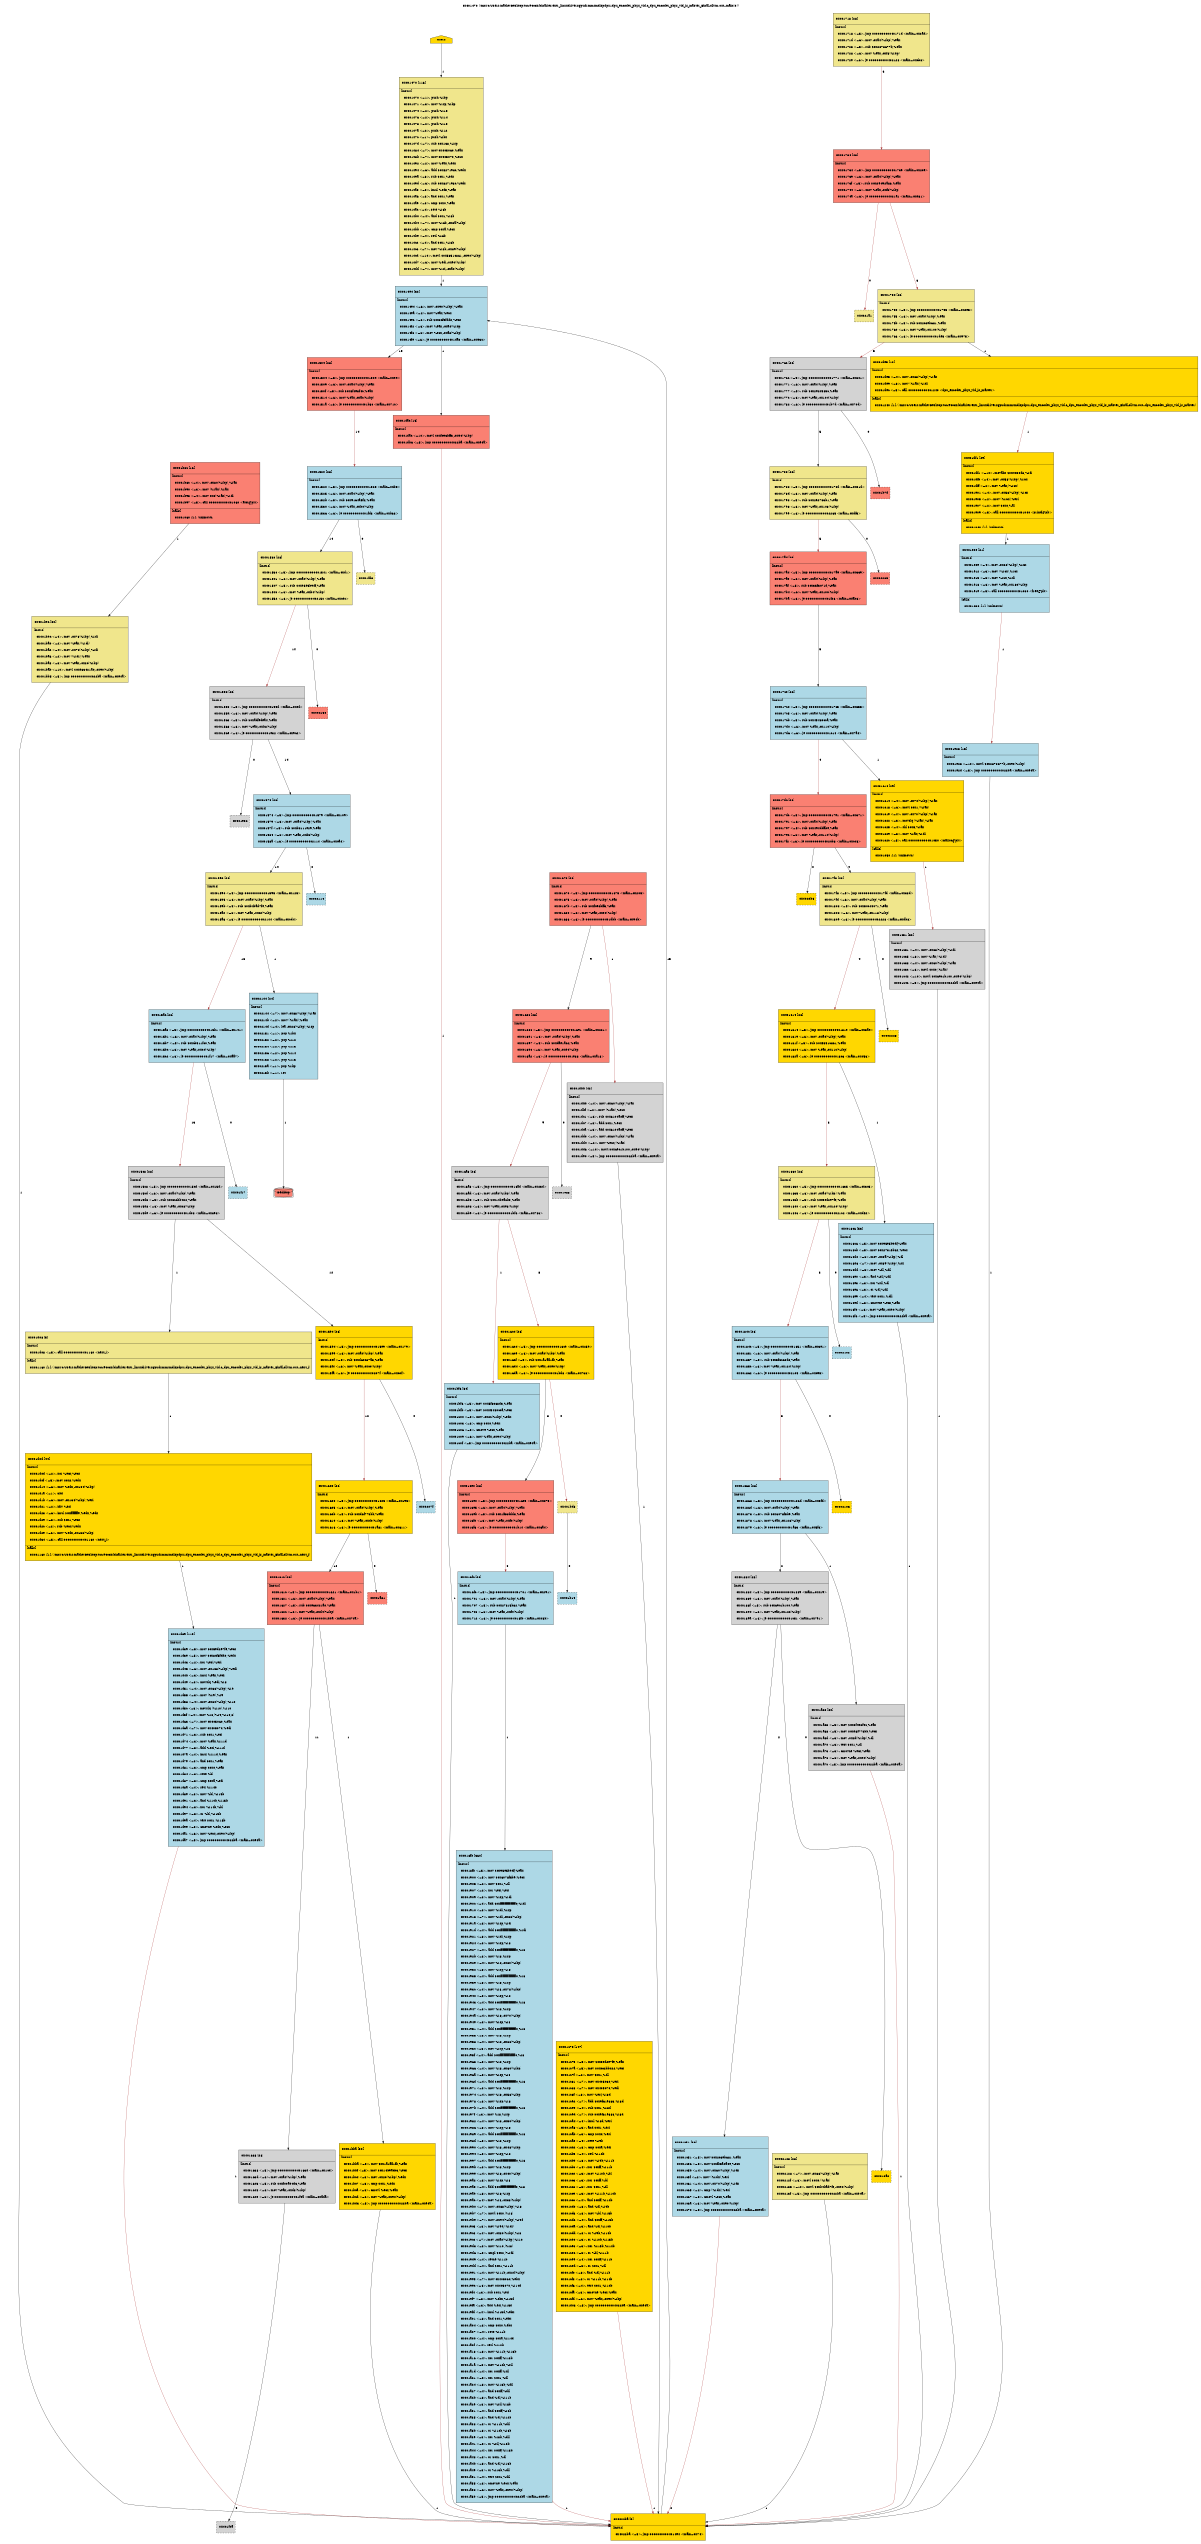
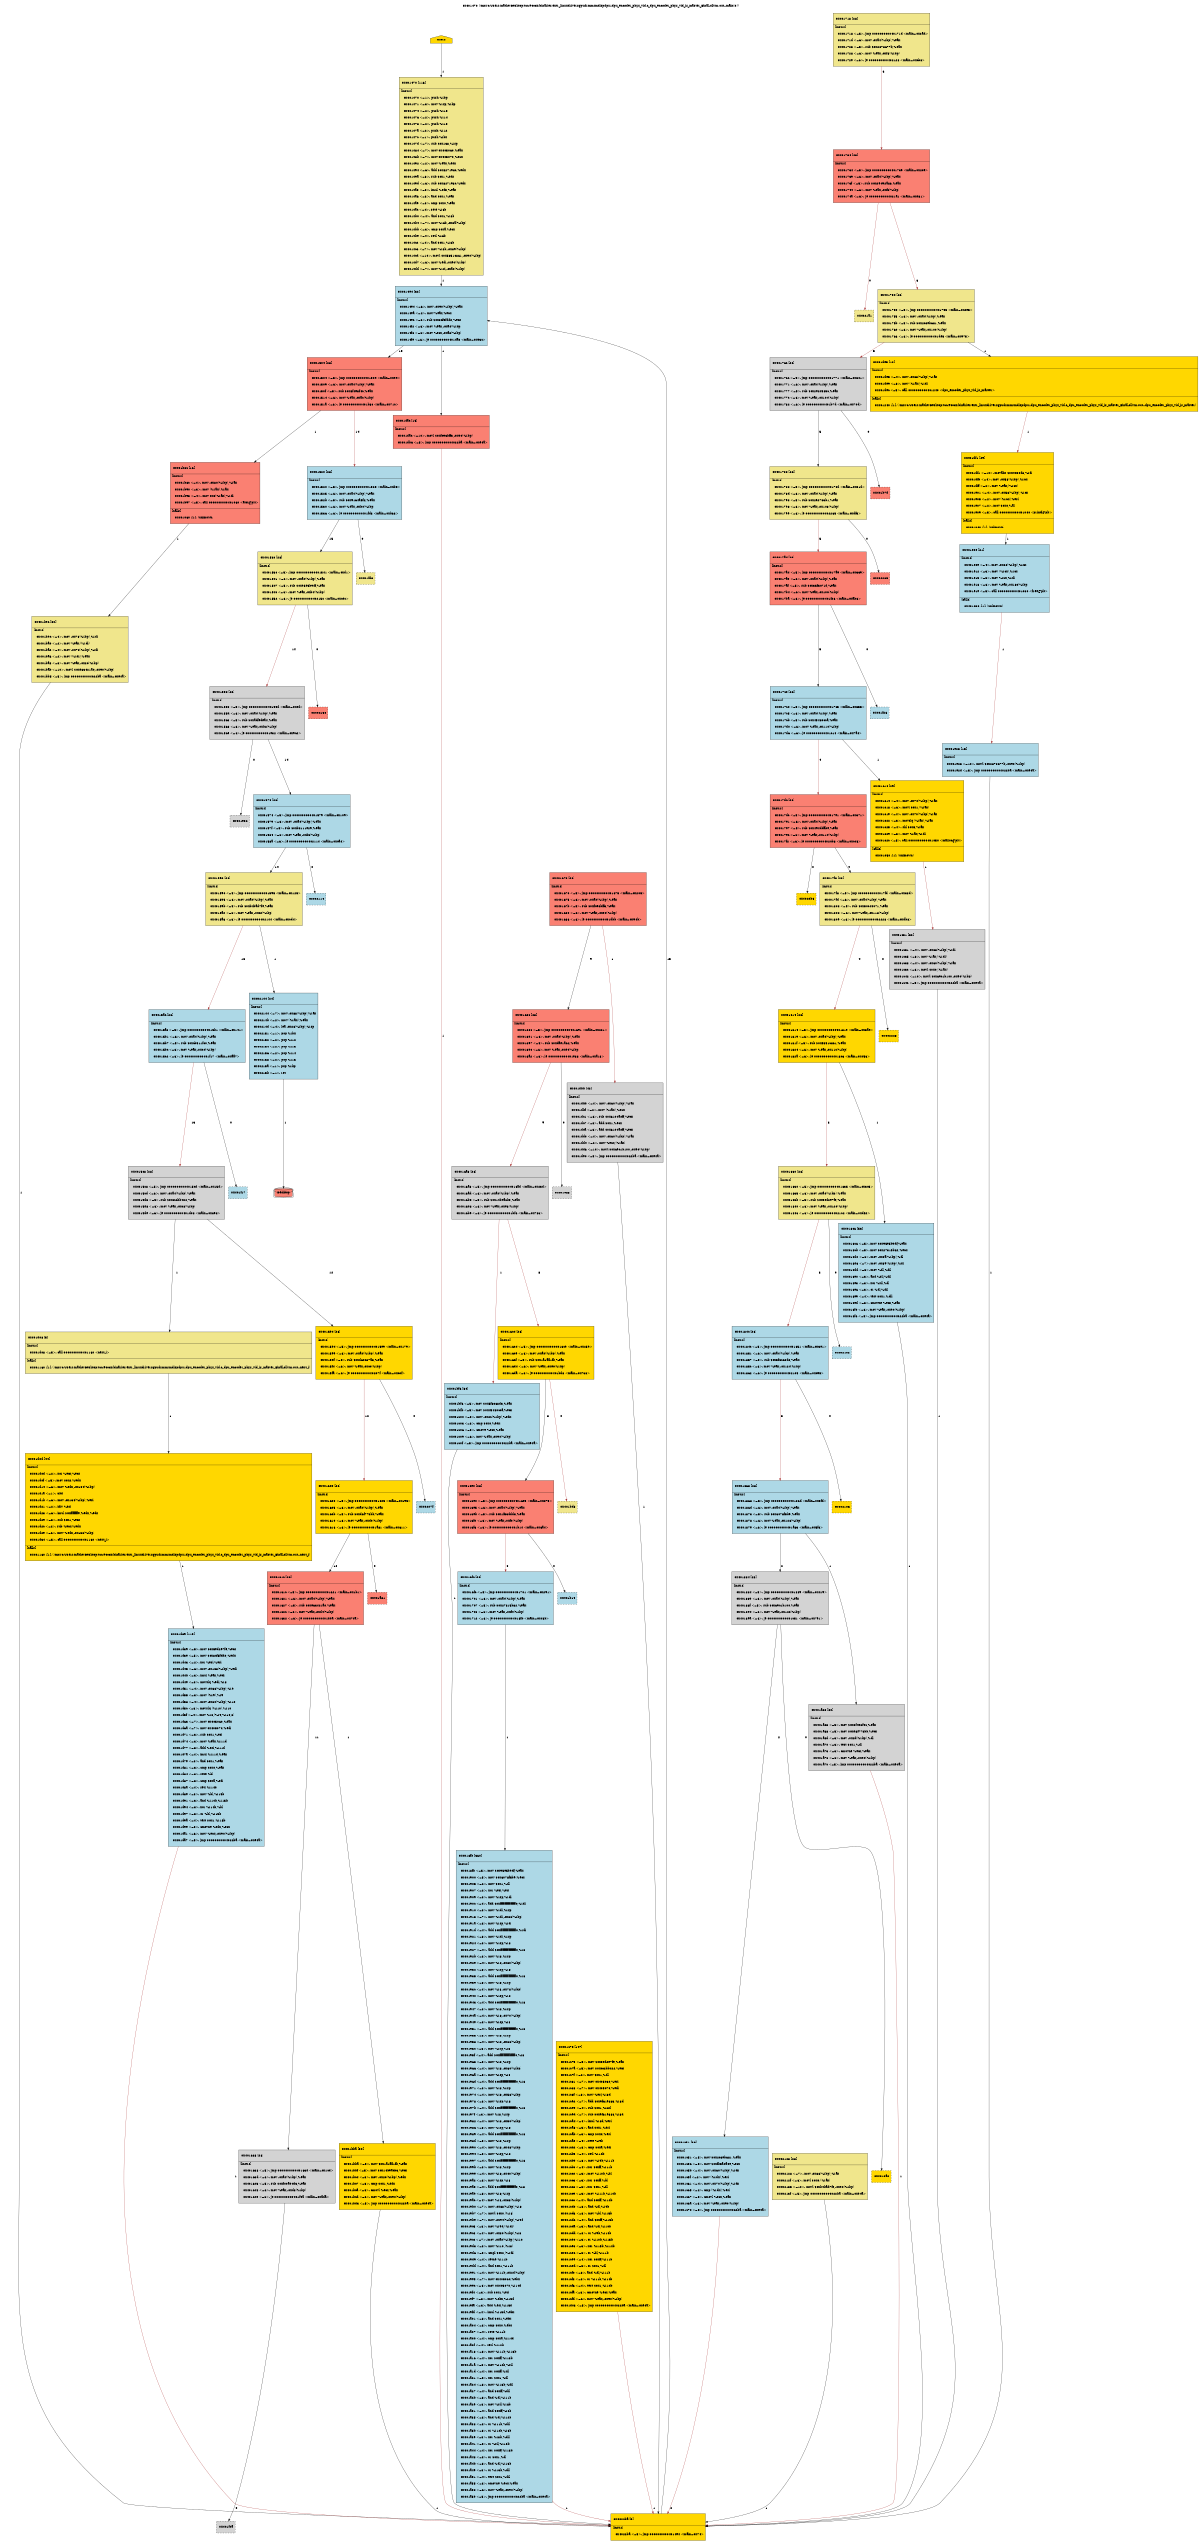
edge "0x401504 [28]" -> "0x401b8c [16]": added, label "1"
edge "0x401520 [28]" -> "0x40153c [28]": label " 14" -> " 15"
node "0x401f26": added
edge "0x401bd8" -> "0x401b14": now "0x4016e0 [28]" -> "0x401b14"
